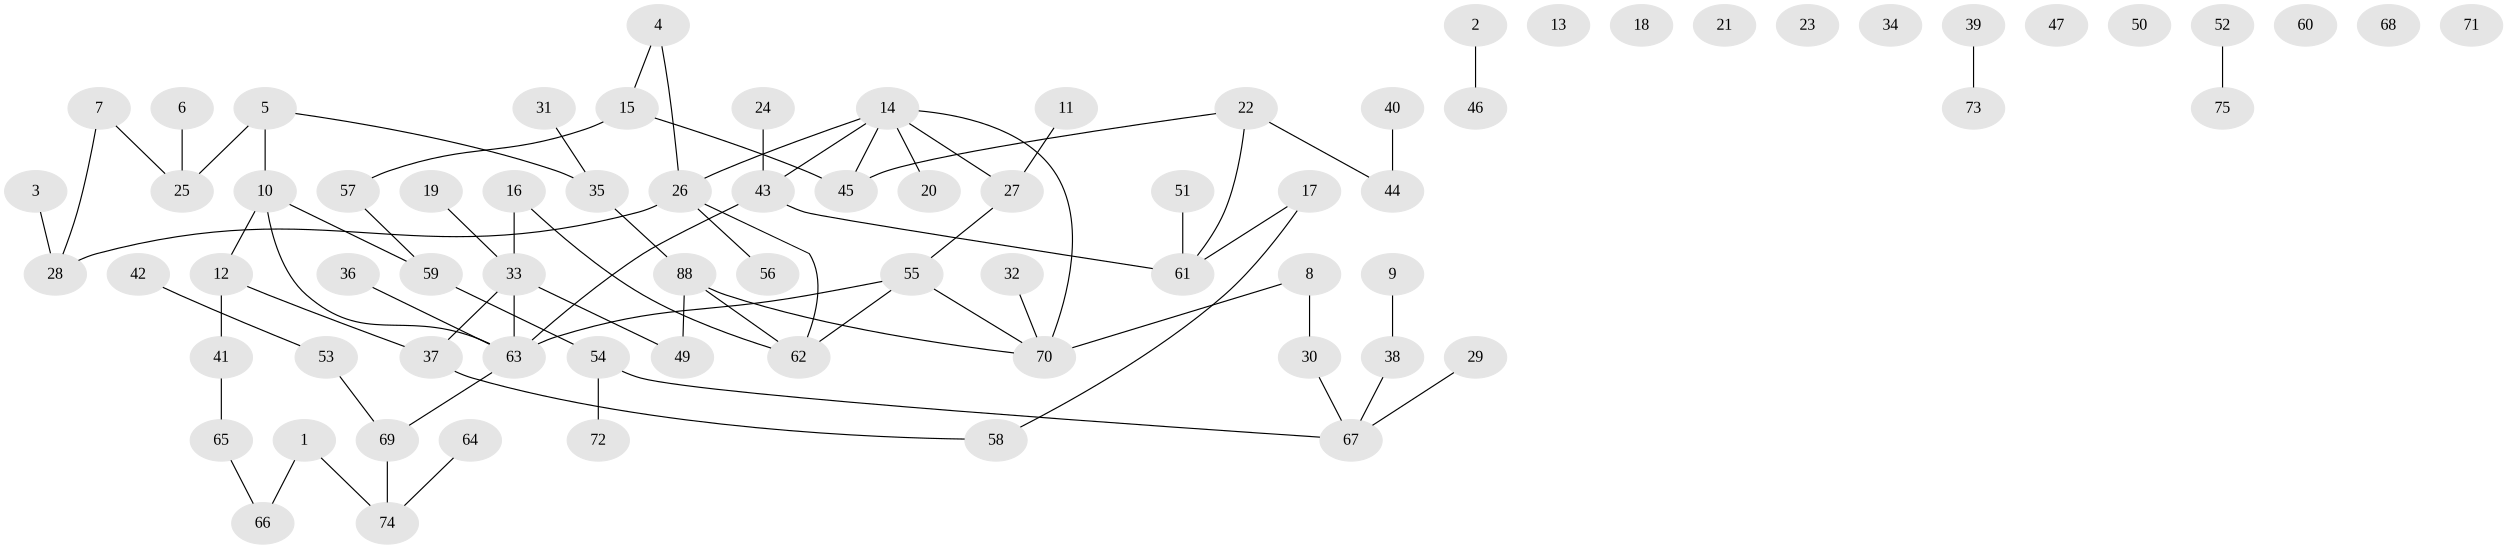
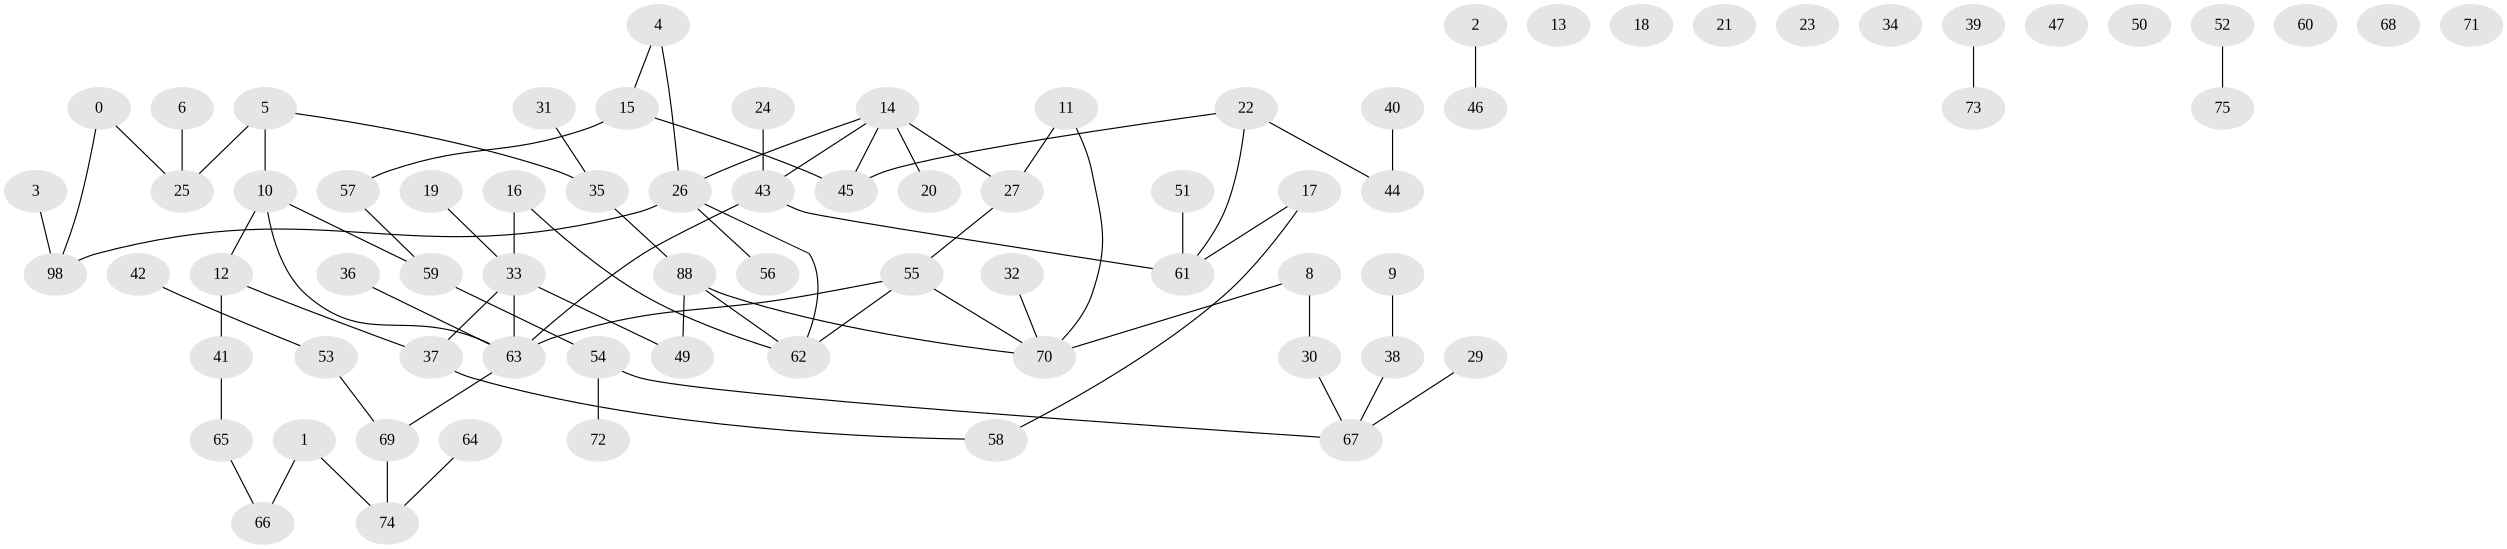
node "7": label "7" -> "0"
edge "14" -- "70": now "11" -- "70"
node "28": label "28" -> "98"
